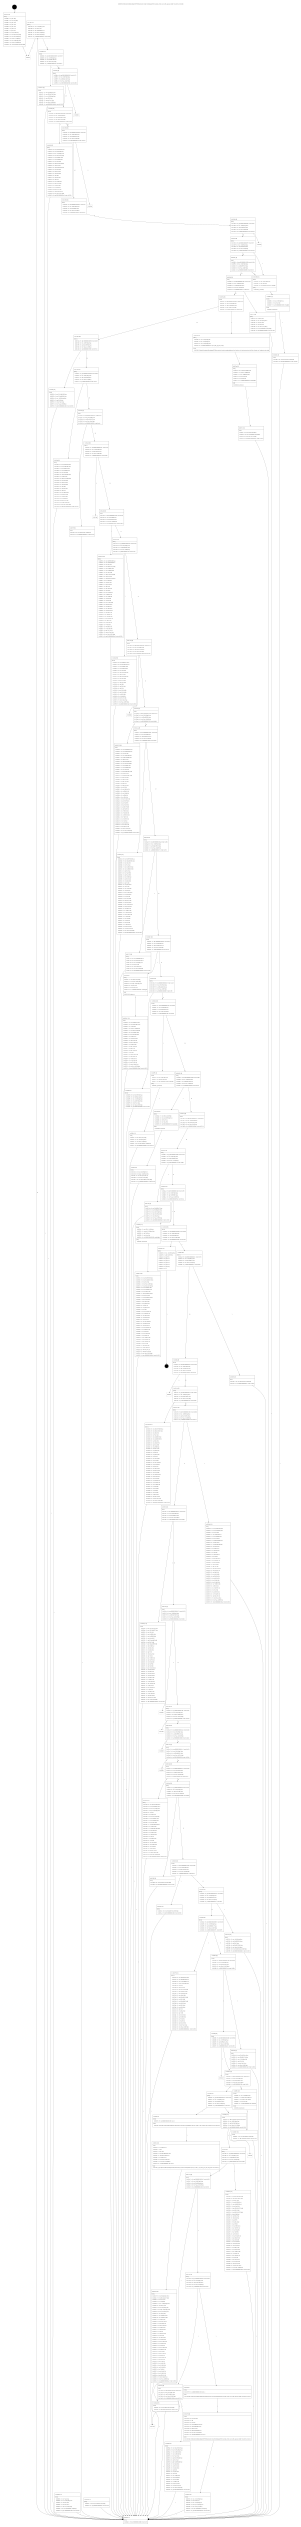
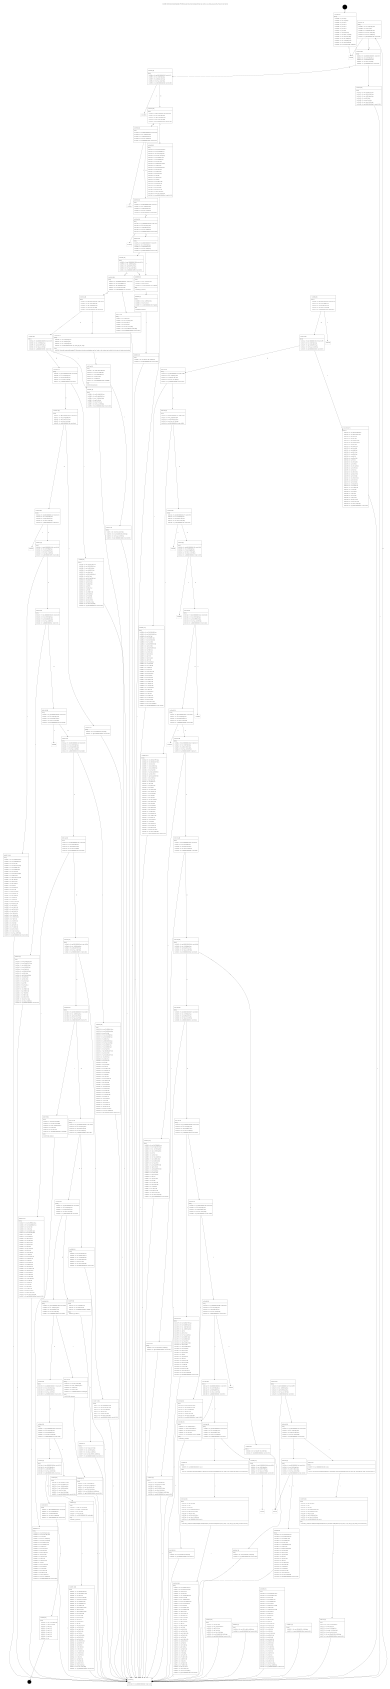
node "0x401be2 [28]": removed
node "0x401df6 [28]": removed
